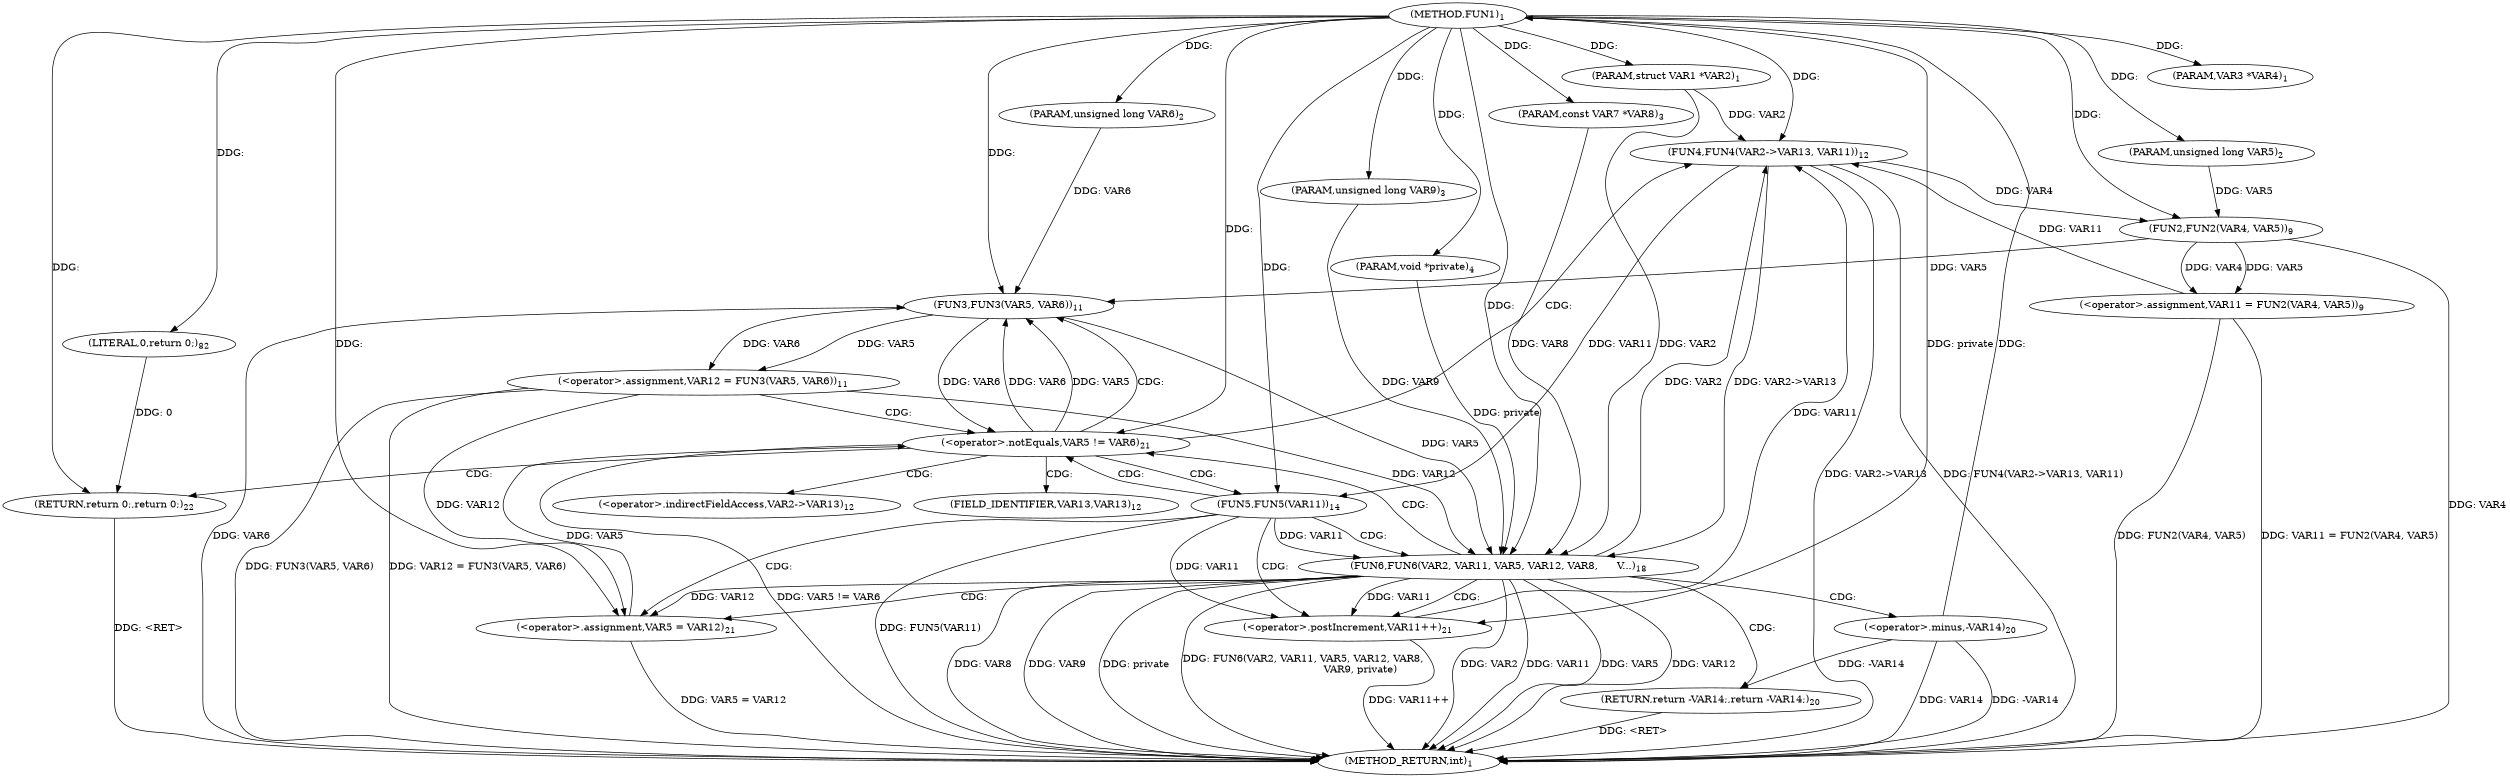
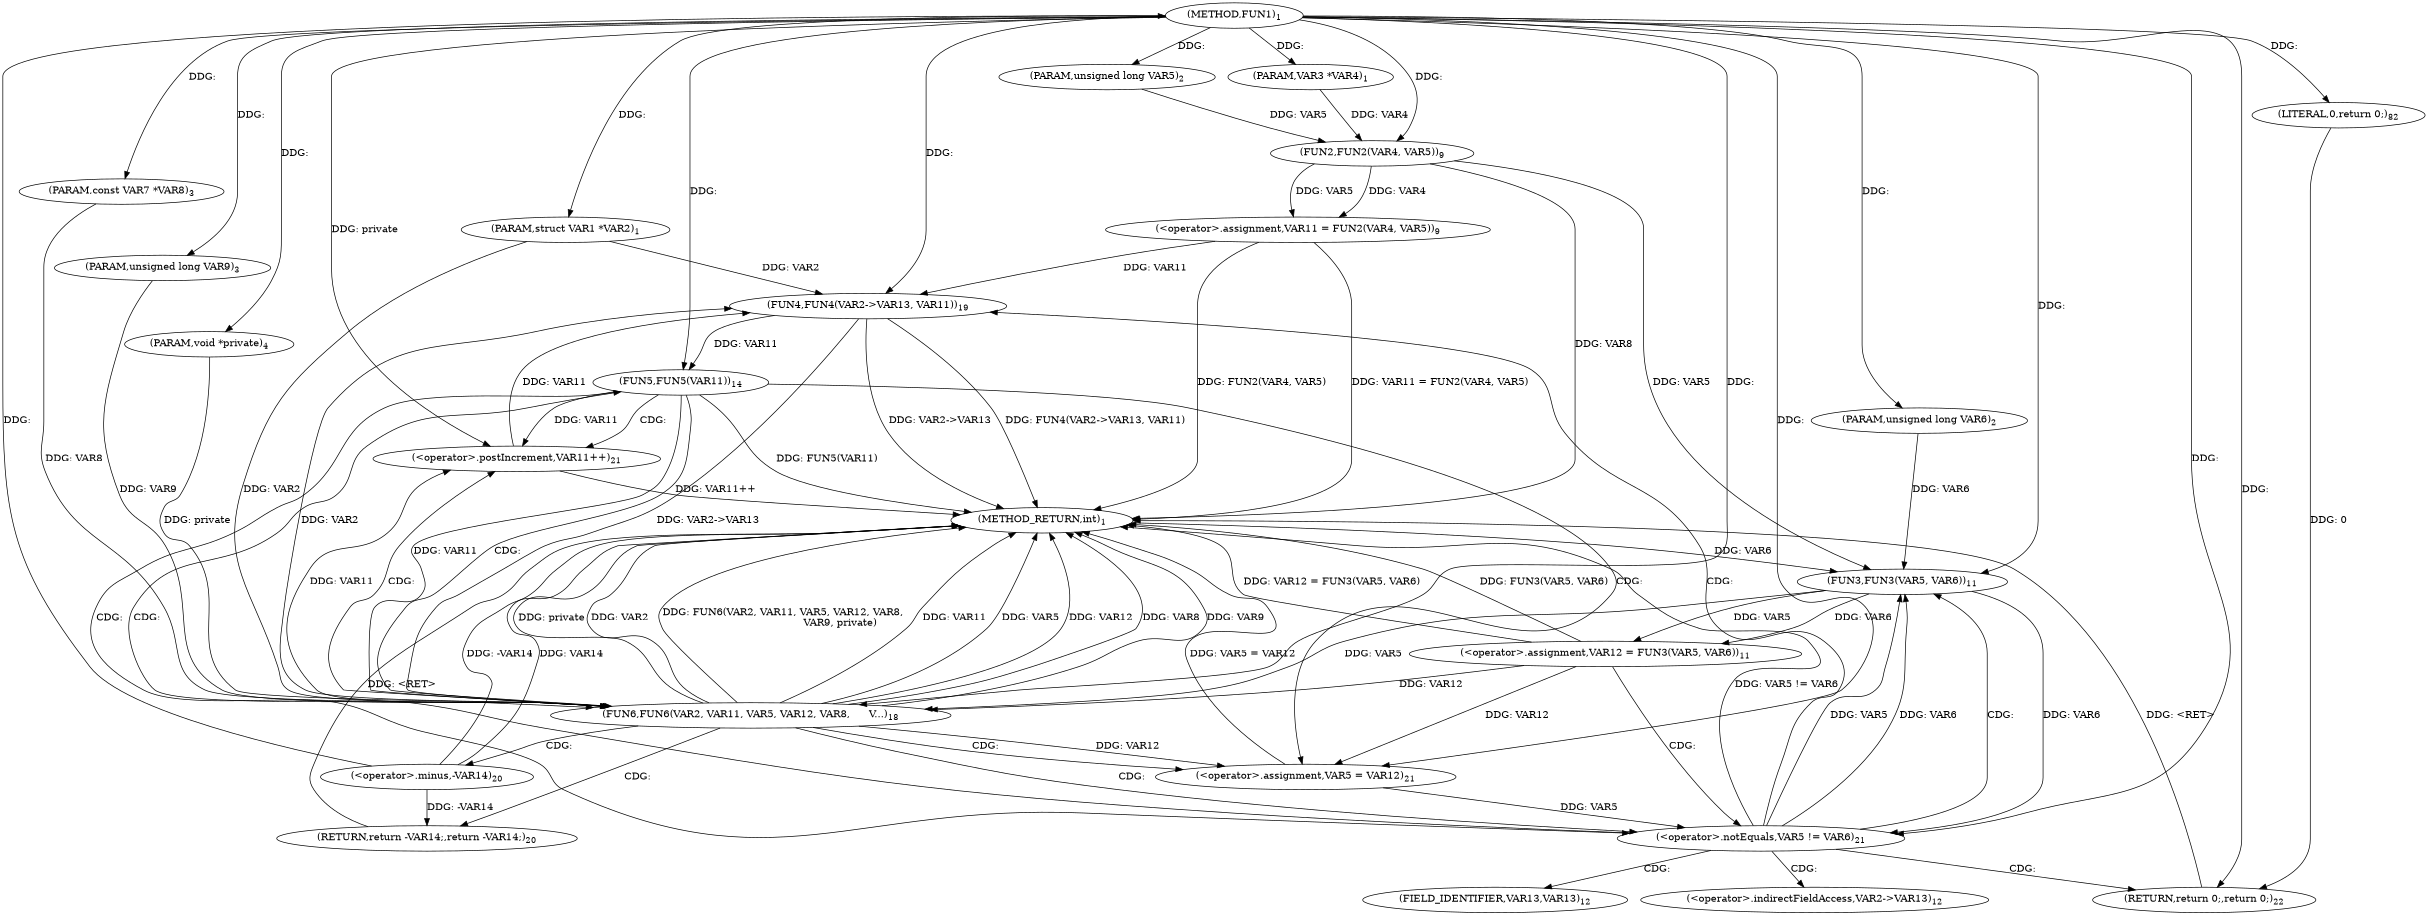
node "(FUN4,FUN4(VAR2->VAR13, VAR11))": text "12" -> "19"
edge "(FUN4,FUN4(VAR2->VAR13, VAR11))" -> "(FUN2,FUN2(VAR4, VAR5))": now "(PARAM,VAR3 *VAR4)" -> "(FUN2,FUN2(VAR4, VAR5))"
edge "(FUN2,FUN2(VAR4, VAR5))" -> "(METHOD_RETURN,int)": label "DDG: VAR4" -> "DDG: VAR8"
